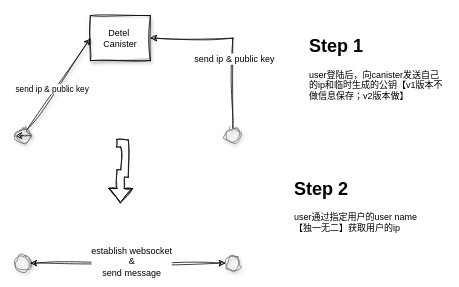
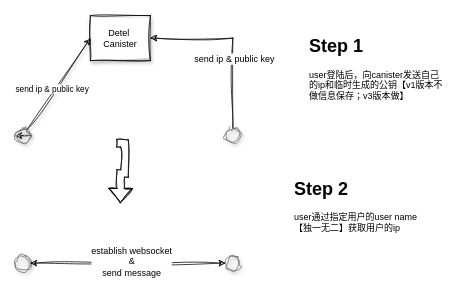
node "Step 1 user登陆后，向canister发送自己的ip和临时生成的公钥【v1版本不做信息保存；v2版本做】": label "Step 1 user登陆后，向canister发送自己的ip和临时生成的公钥【v1版本不做信息保存；v2版本做】" -> "Step 1 user登陆后，向canister发送自己的ip和临时生成的公钥【v1版本不做信息保存；v3版本做】"
